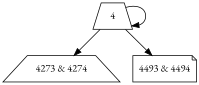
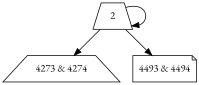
node "4": label "4" -> "2"
